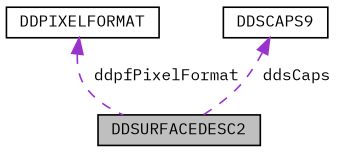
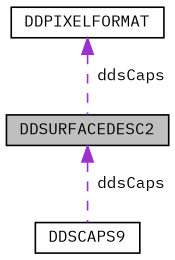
edge "DDSURFACEDESC2" -> "DDPIXELFORMAT": label " ddpfPixelFormat" -> " ddsCaps"
edge "DDSURFACEDESC2" -> "DDSCAPS9": reversed
